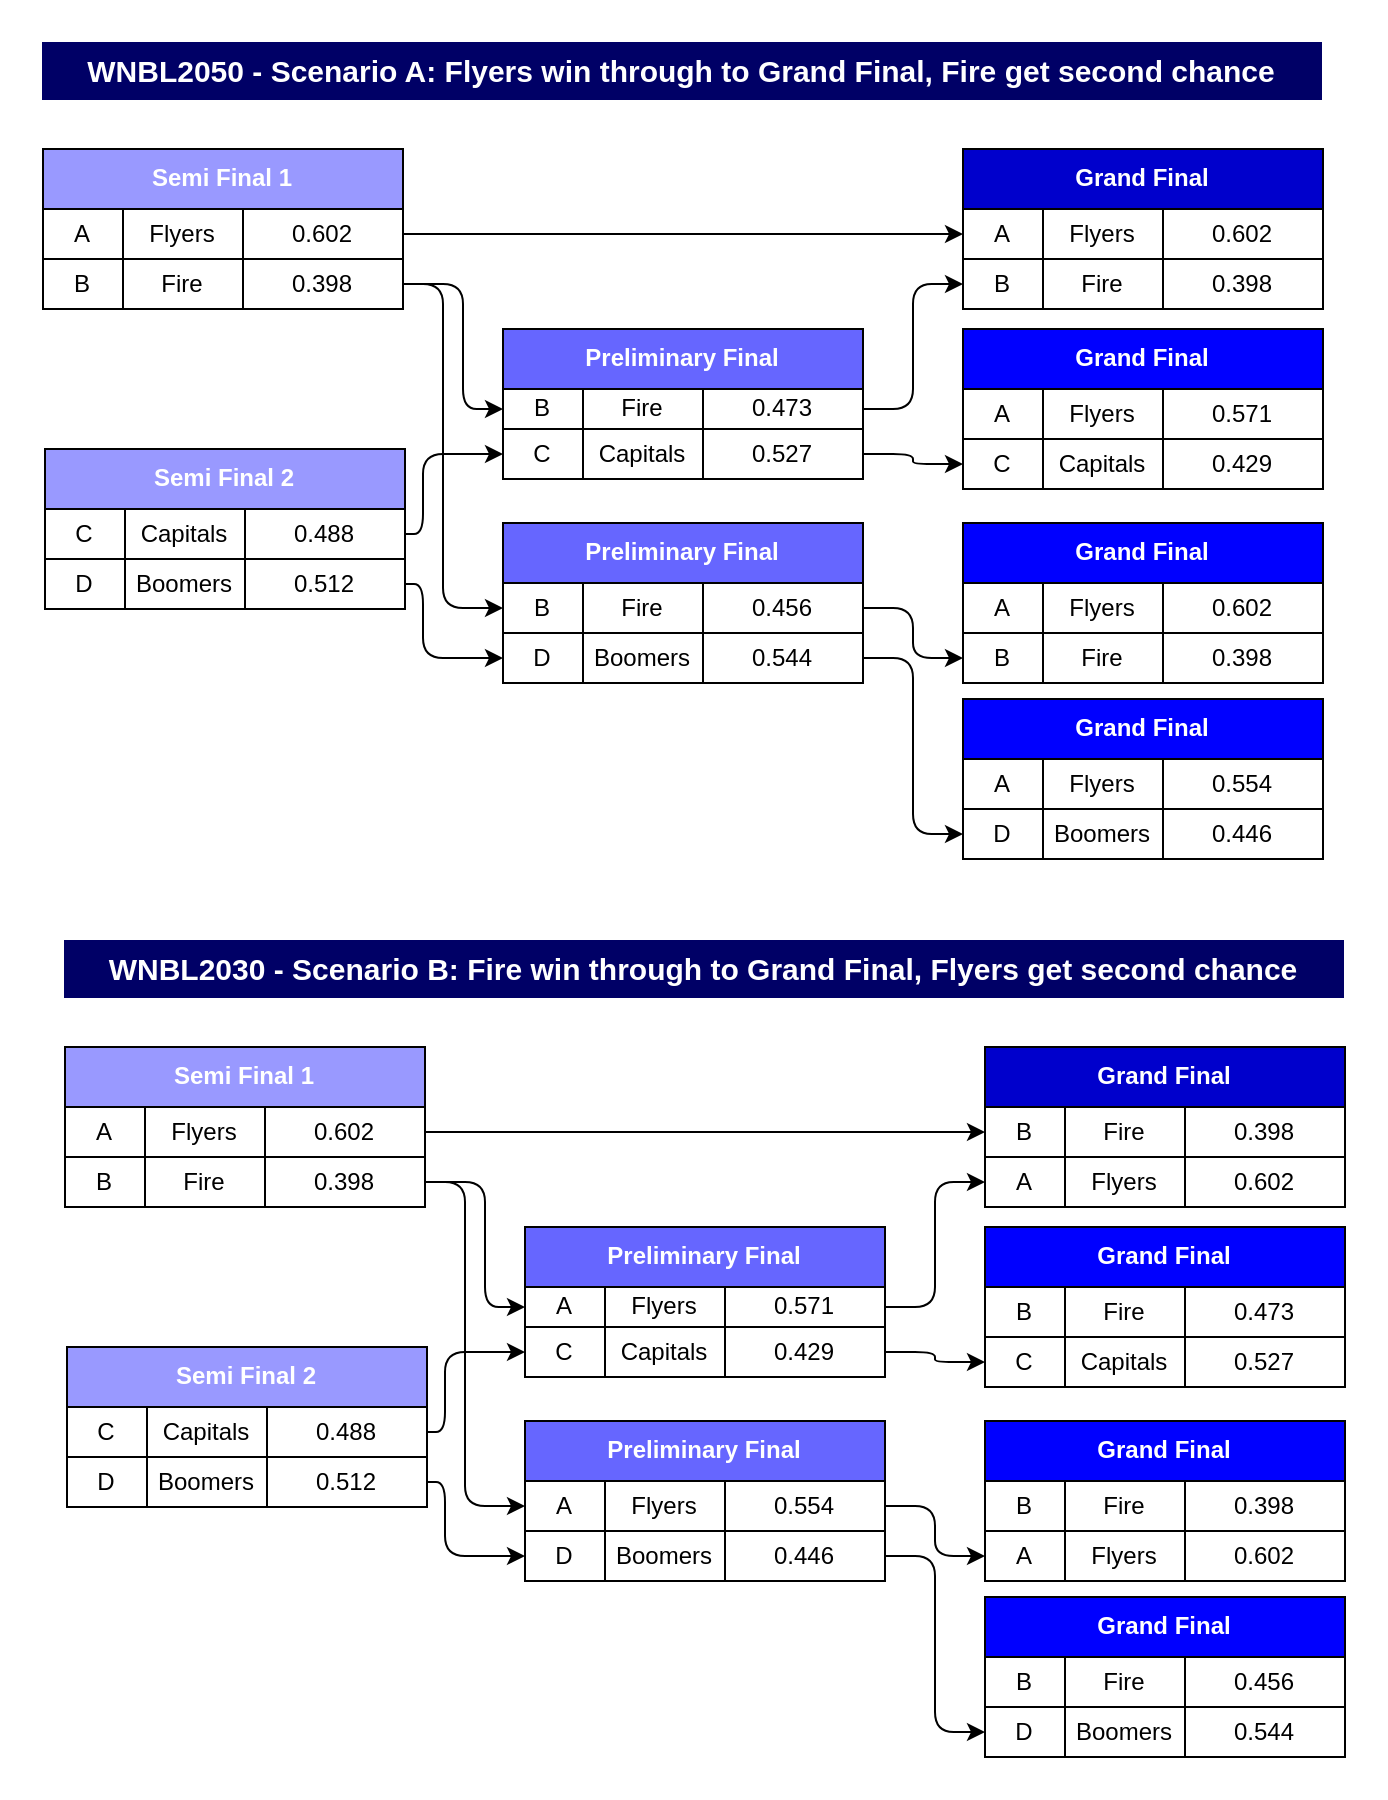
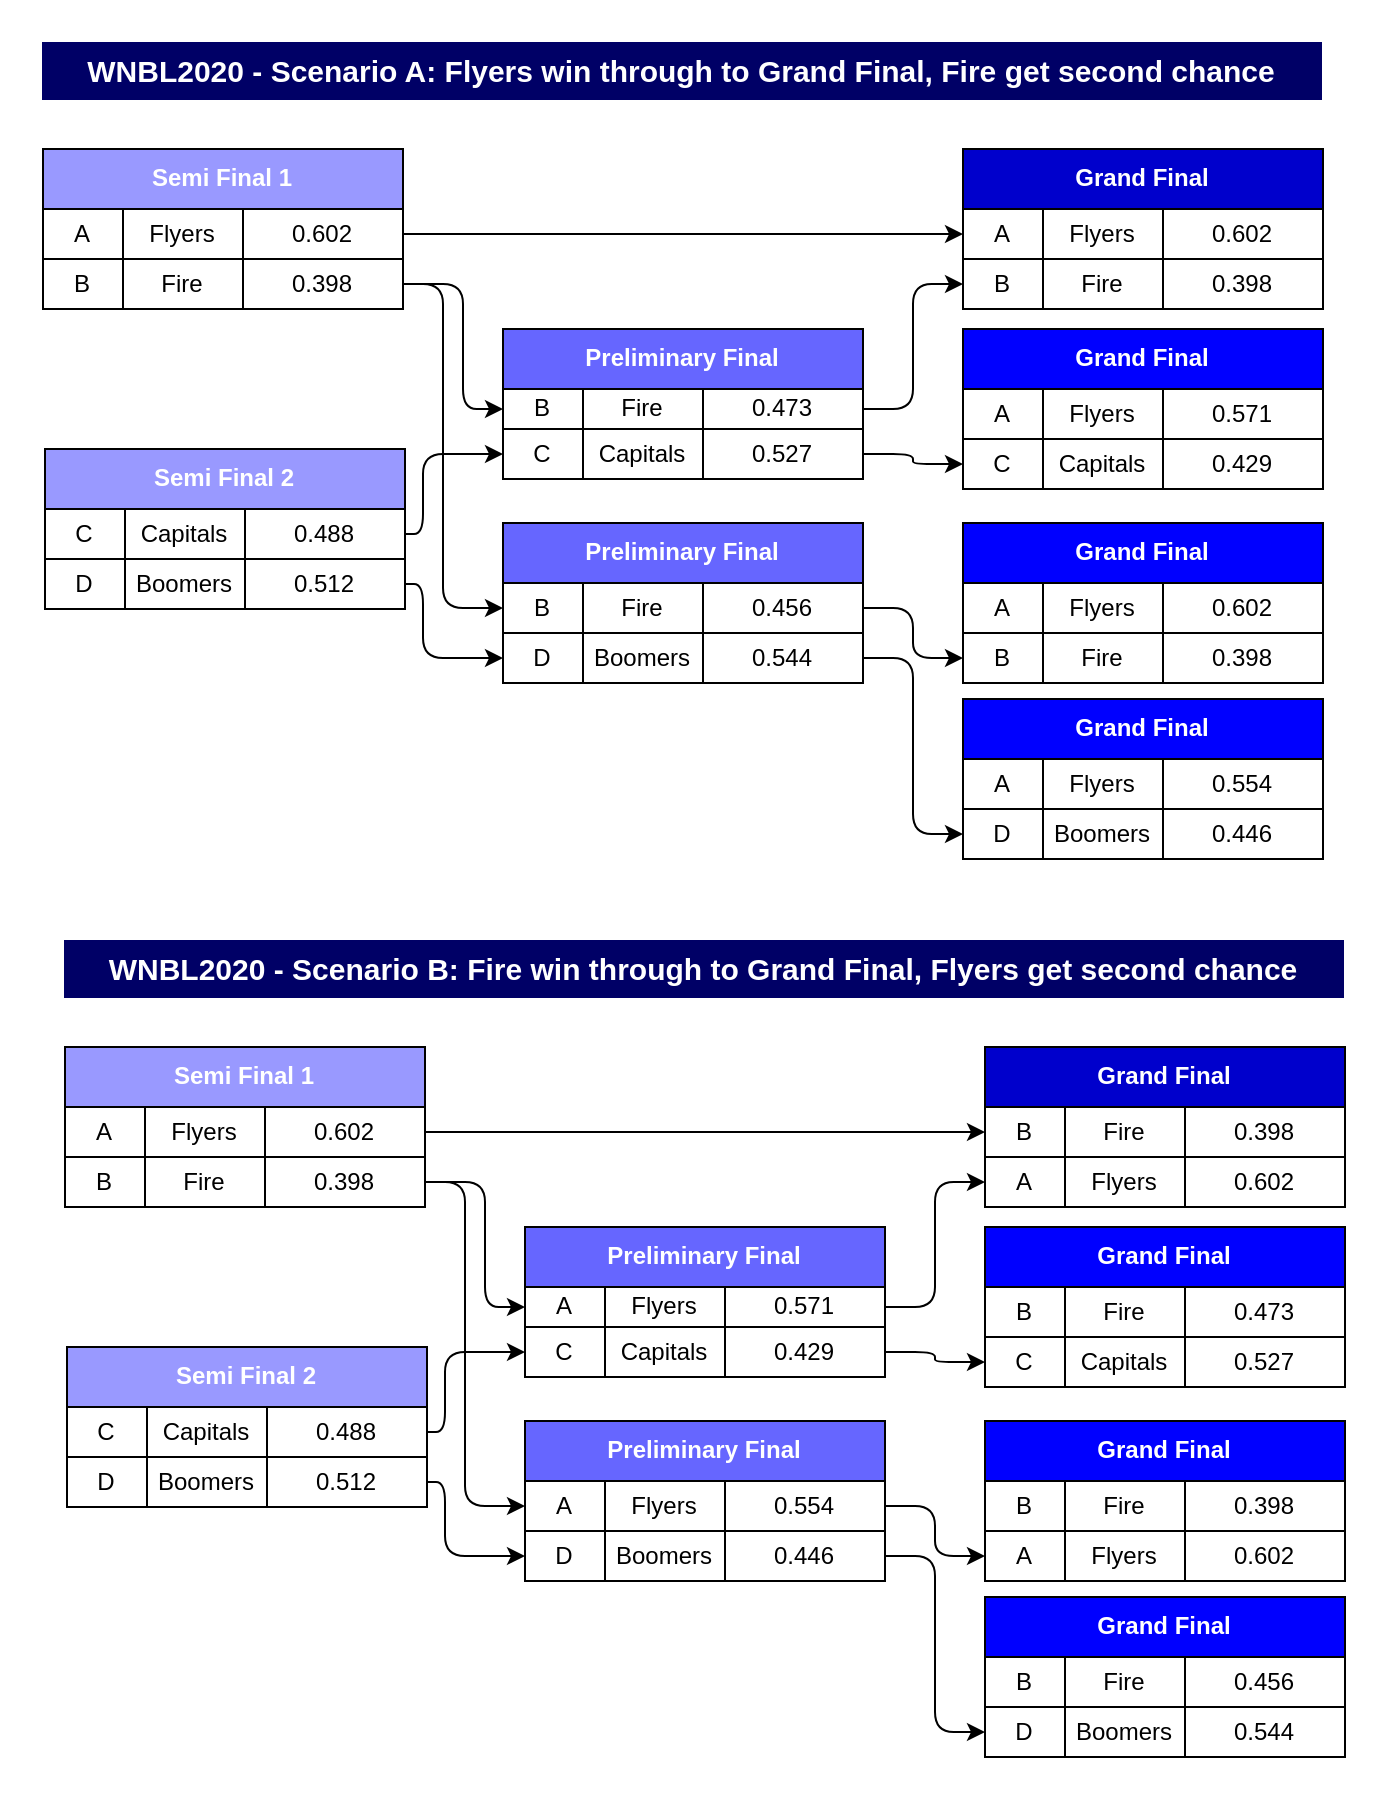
node "WNBL2050 - Scenario A: Flyers win through to Grand Final, Fire get second chance": label "WNBL2050 - Scenario A: Flyers win through to Grand Final, Fire get second chance" -> "WNBL2020 - Scenario A: Flyers win through to Grand Final, Fire get second chance"
node "WNBL2030 - Scenario B: Fire win through to Grand Final, Flyers get second chance": label "WNBL2030 - Scenario B: Fire win through to Grand Final, Flyers get second chance" -> "WNBL2020 - Scenario B: Fire win through to Grand Final, Flyers get second chance"
